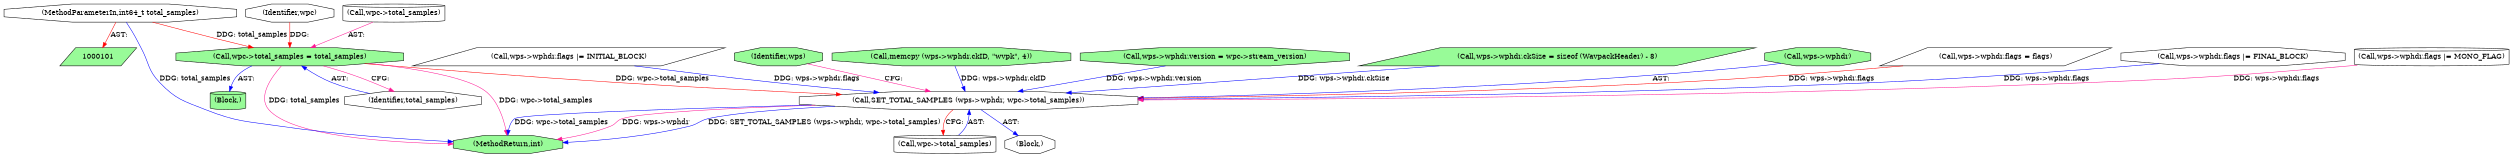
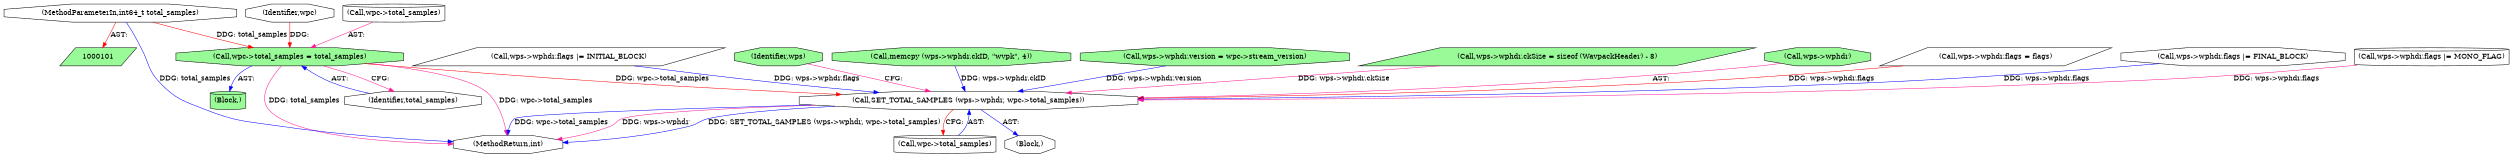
edge "(Call,wps->wphdr.ckSize = sizeof (WavpackHeader) - 8)" -> "(Call,SET_TOTAL_SAMPLES (wps->wphdr, wpc->total_samples))": color blue -> deeppink
edge "(Call,wps->wphdr)" -> "(Call,SET_TOTAL_SAMPLES (wps->wphdr, wpc->total_samples))": color blue -> deeppink
node "(MethodReturn,int)": fillcolor palegreen -> white
